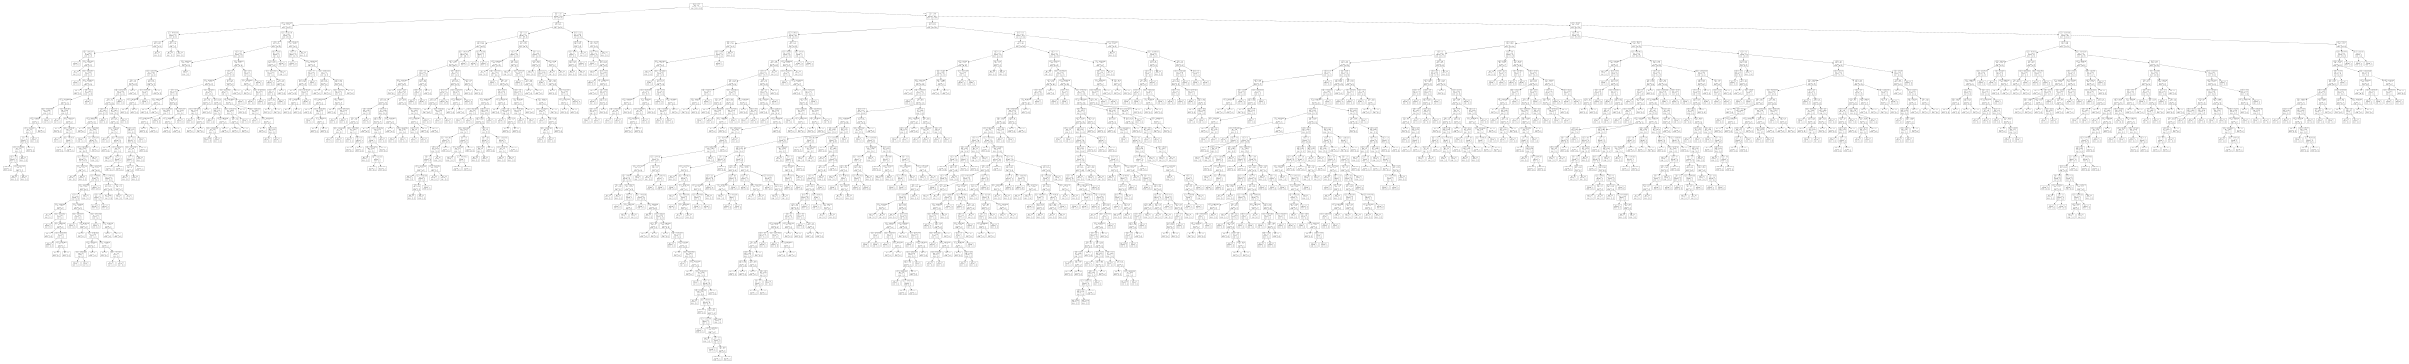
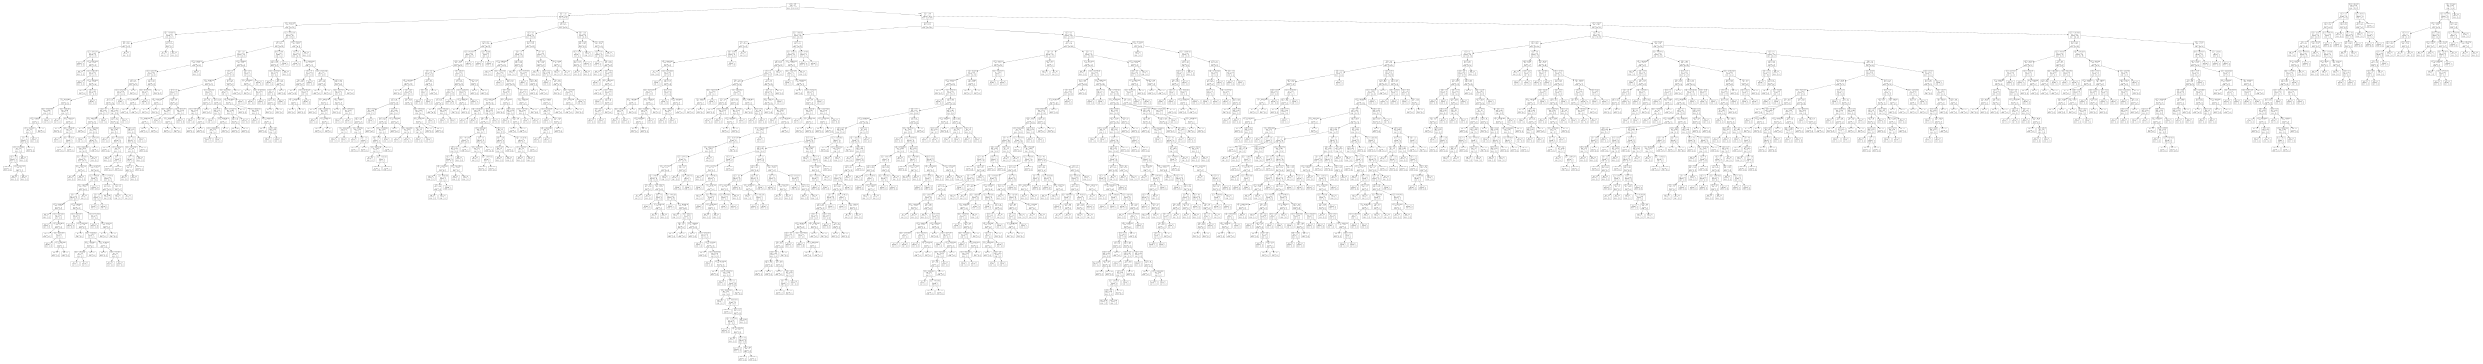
node "X[0] <= 45.5 gini = 0.374 samples = 261 value = [196, 65]": removed
